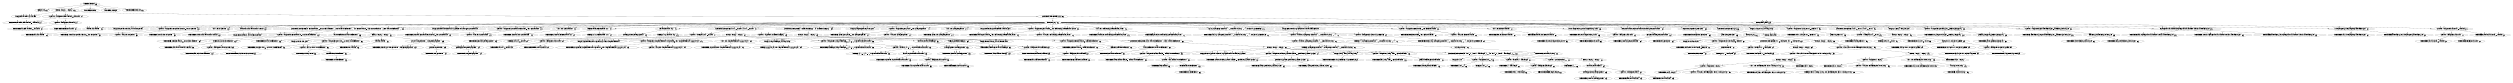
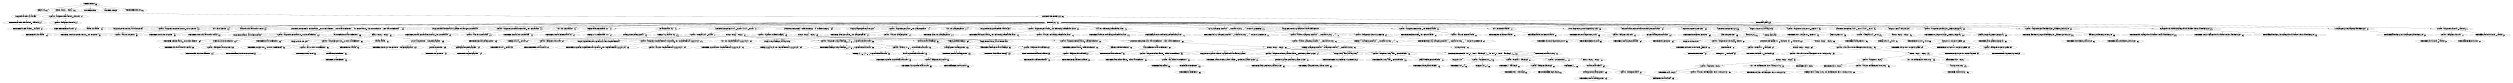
node "(IDENTIFIER,this,writeChangeLog(filteredEntrySet))": removed
node "(IDENTIFIER,$obj10,new BuildException(ioe.toString()))": removed
node "(IDENTIFIER,files,setValue(files[i]))": removed
